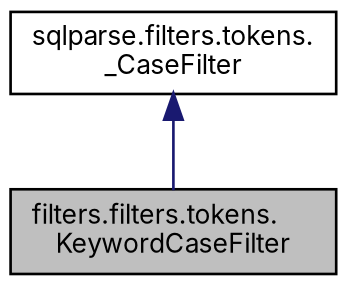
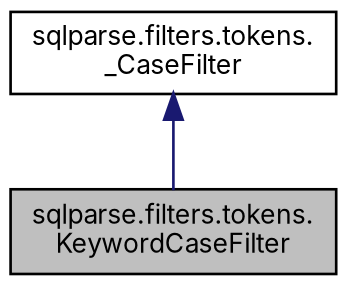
node "filters.filters.tokens. KeywordCaseFilter": label "filters.filters.tokens. KeywordCaseFilter" -> "sqlparse.filters.tokens. KeywordCaseFilter"
